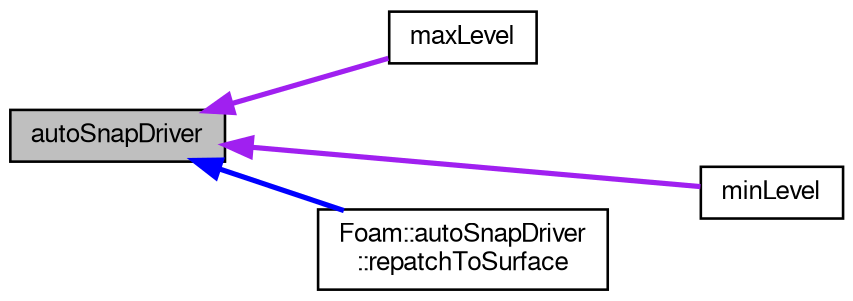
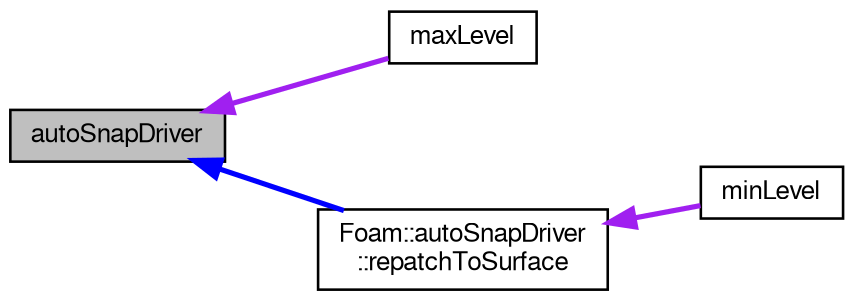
edge "minLevel" -> "autoSnapDriver": now "minLevel" -> "Foam::autoSnapDriver ::repatchToSurface"
